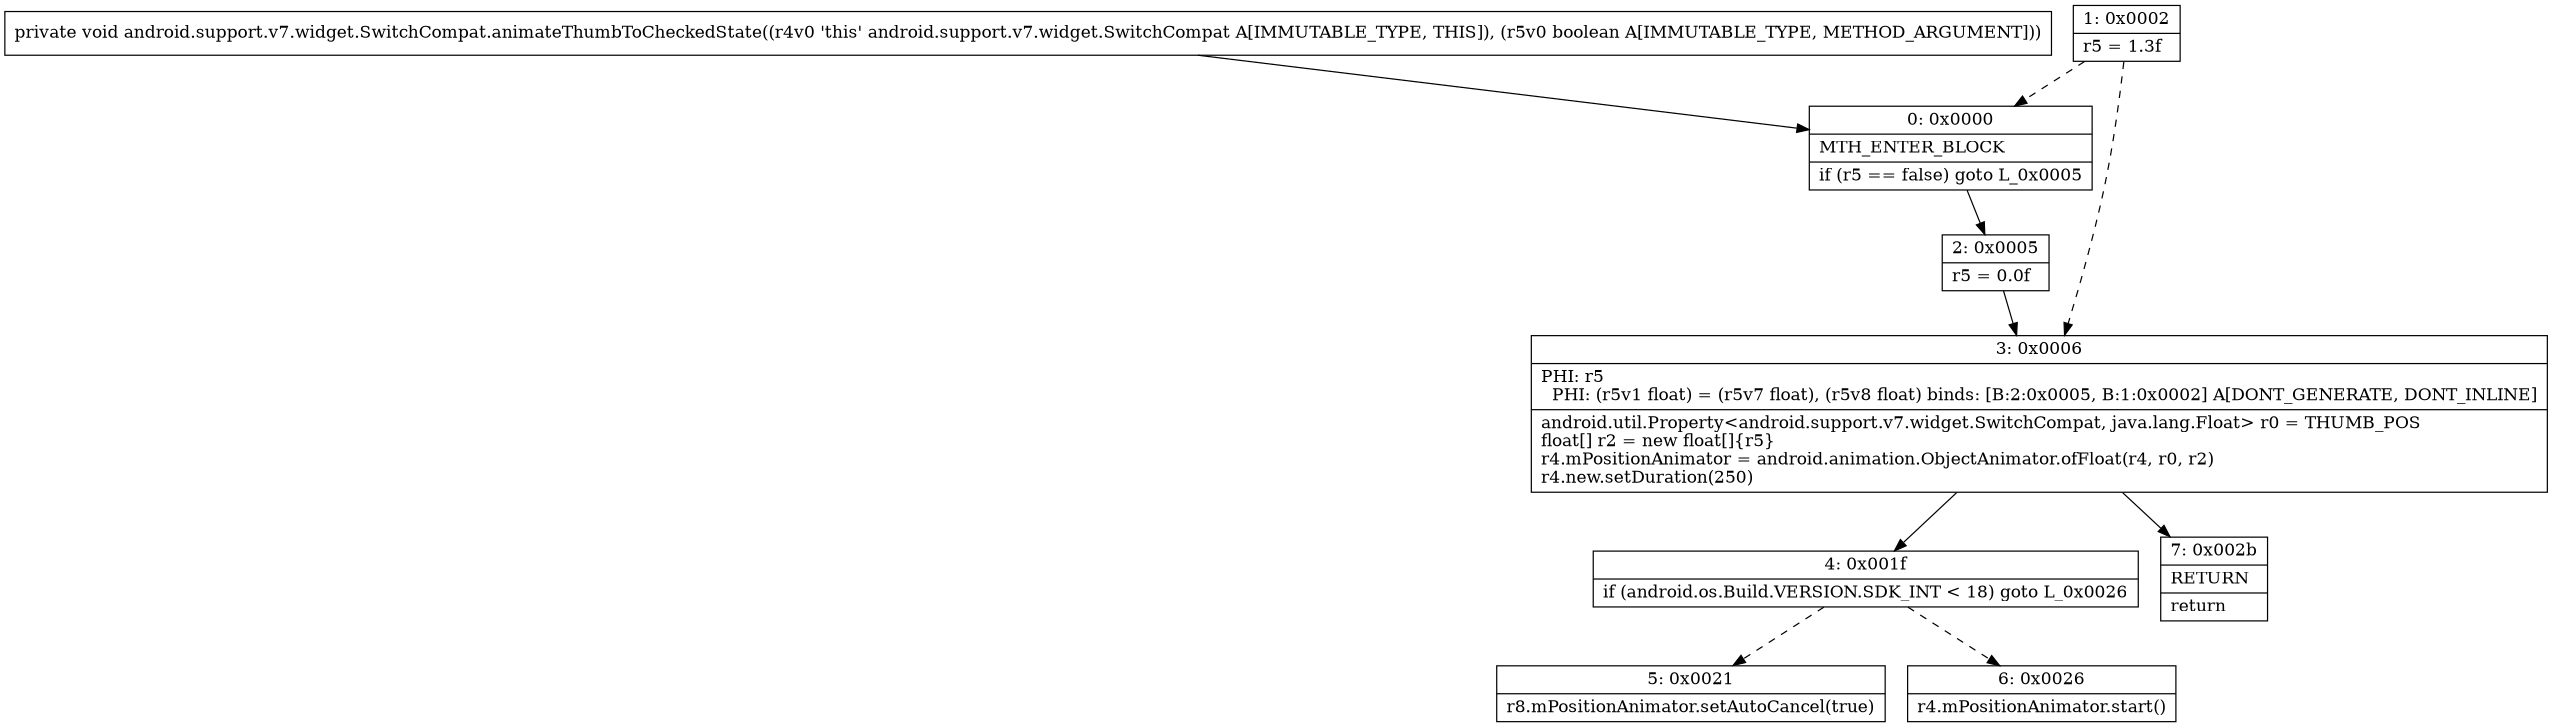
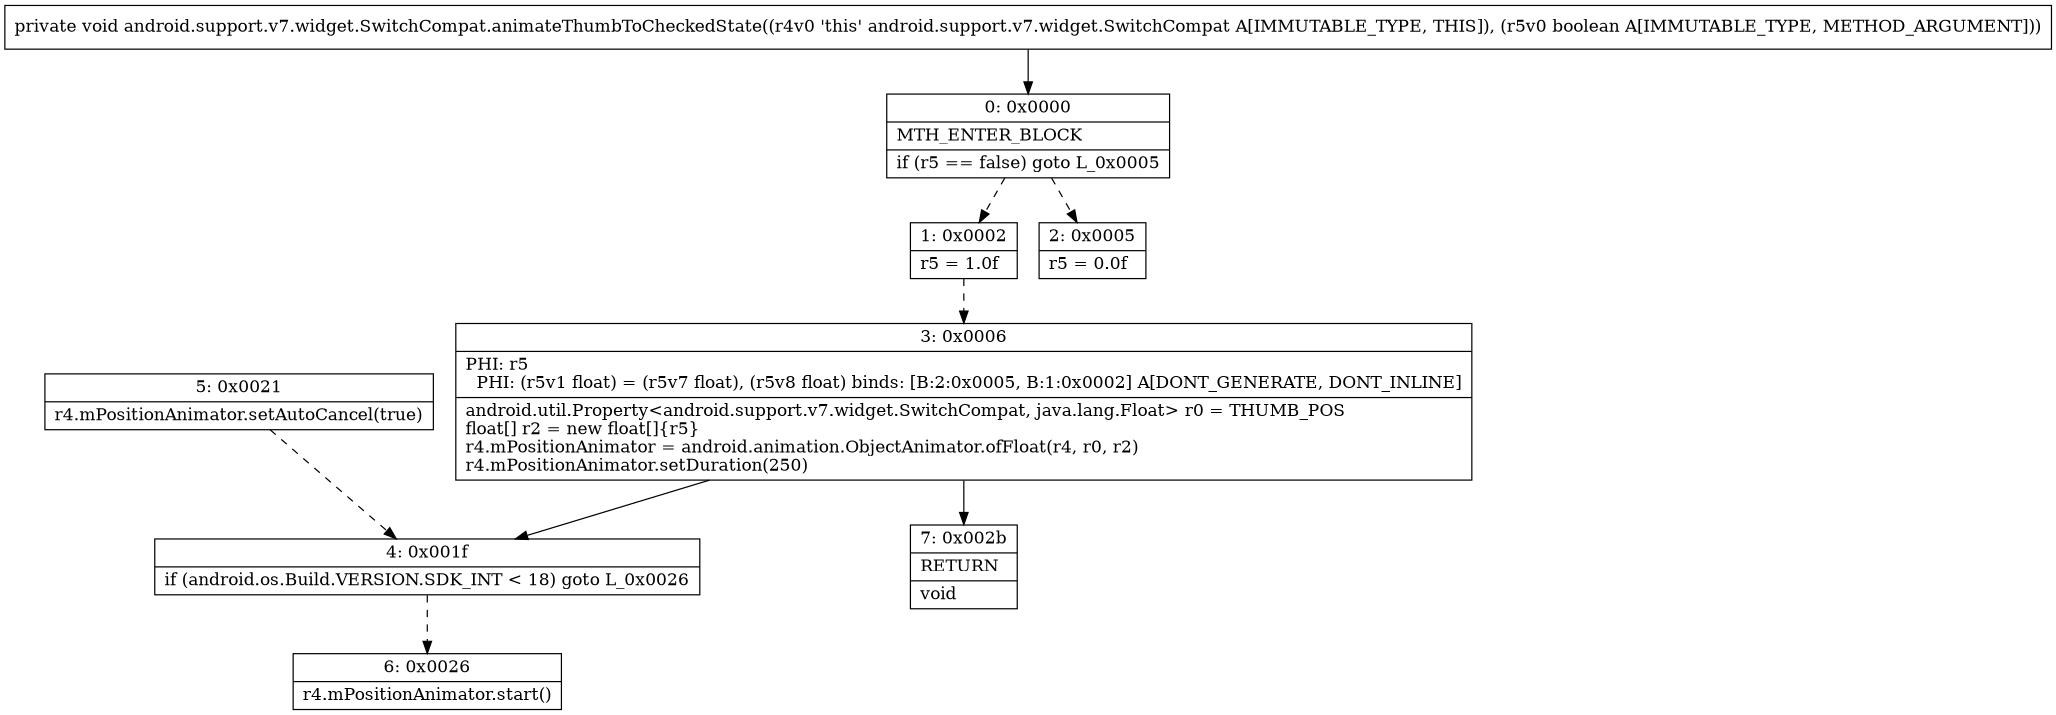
node "1: 0x0002": text "r5 = 1.3f" -> "r5 = 1.0f"
edge "1: 0x0002" -> "0: 0x0000": reversed
edge "0: 0x0000" -> "2: 0x0005": style solid -> dashed
edge "2: 0x0005" -> "3: 0x0006": removed
node "3: 0x0006": text "r4.new.setDuration(250)" -> "r4.mPositionAnimator.setDuration(250)"
node "7: 0x002b": text "return" -> "void"
edge "4: 0x001f" -> "5: 0x0021": reversed
node "5: 0x0021": text "r8.mPositionAnimator.setAutoCancel(true)" -> "r4.mPositionAnimator.setAutoCancel(true)"
